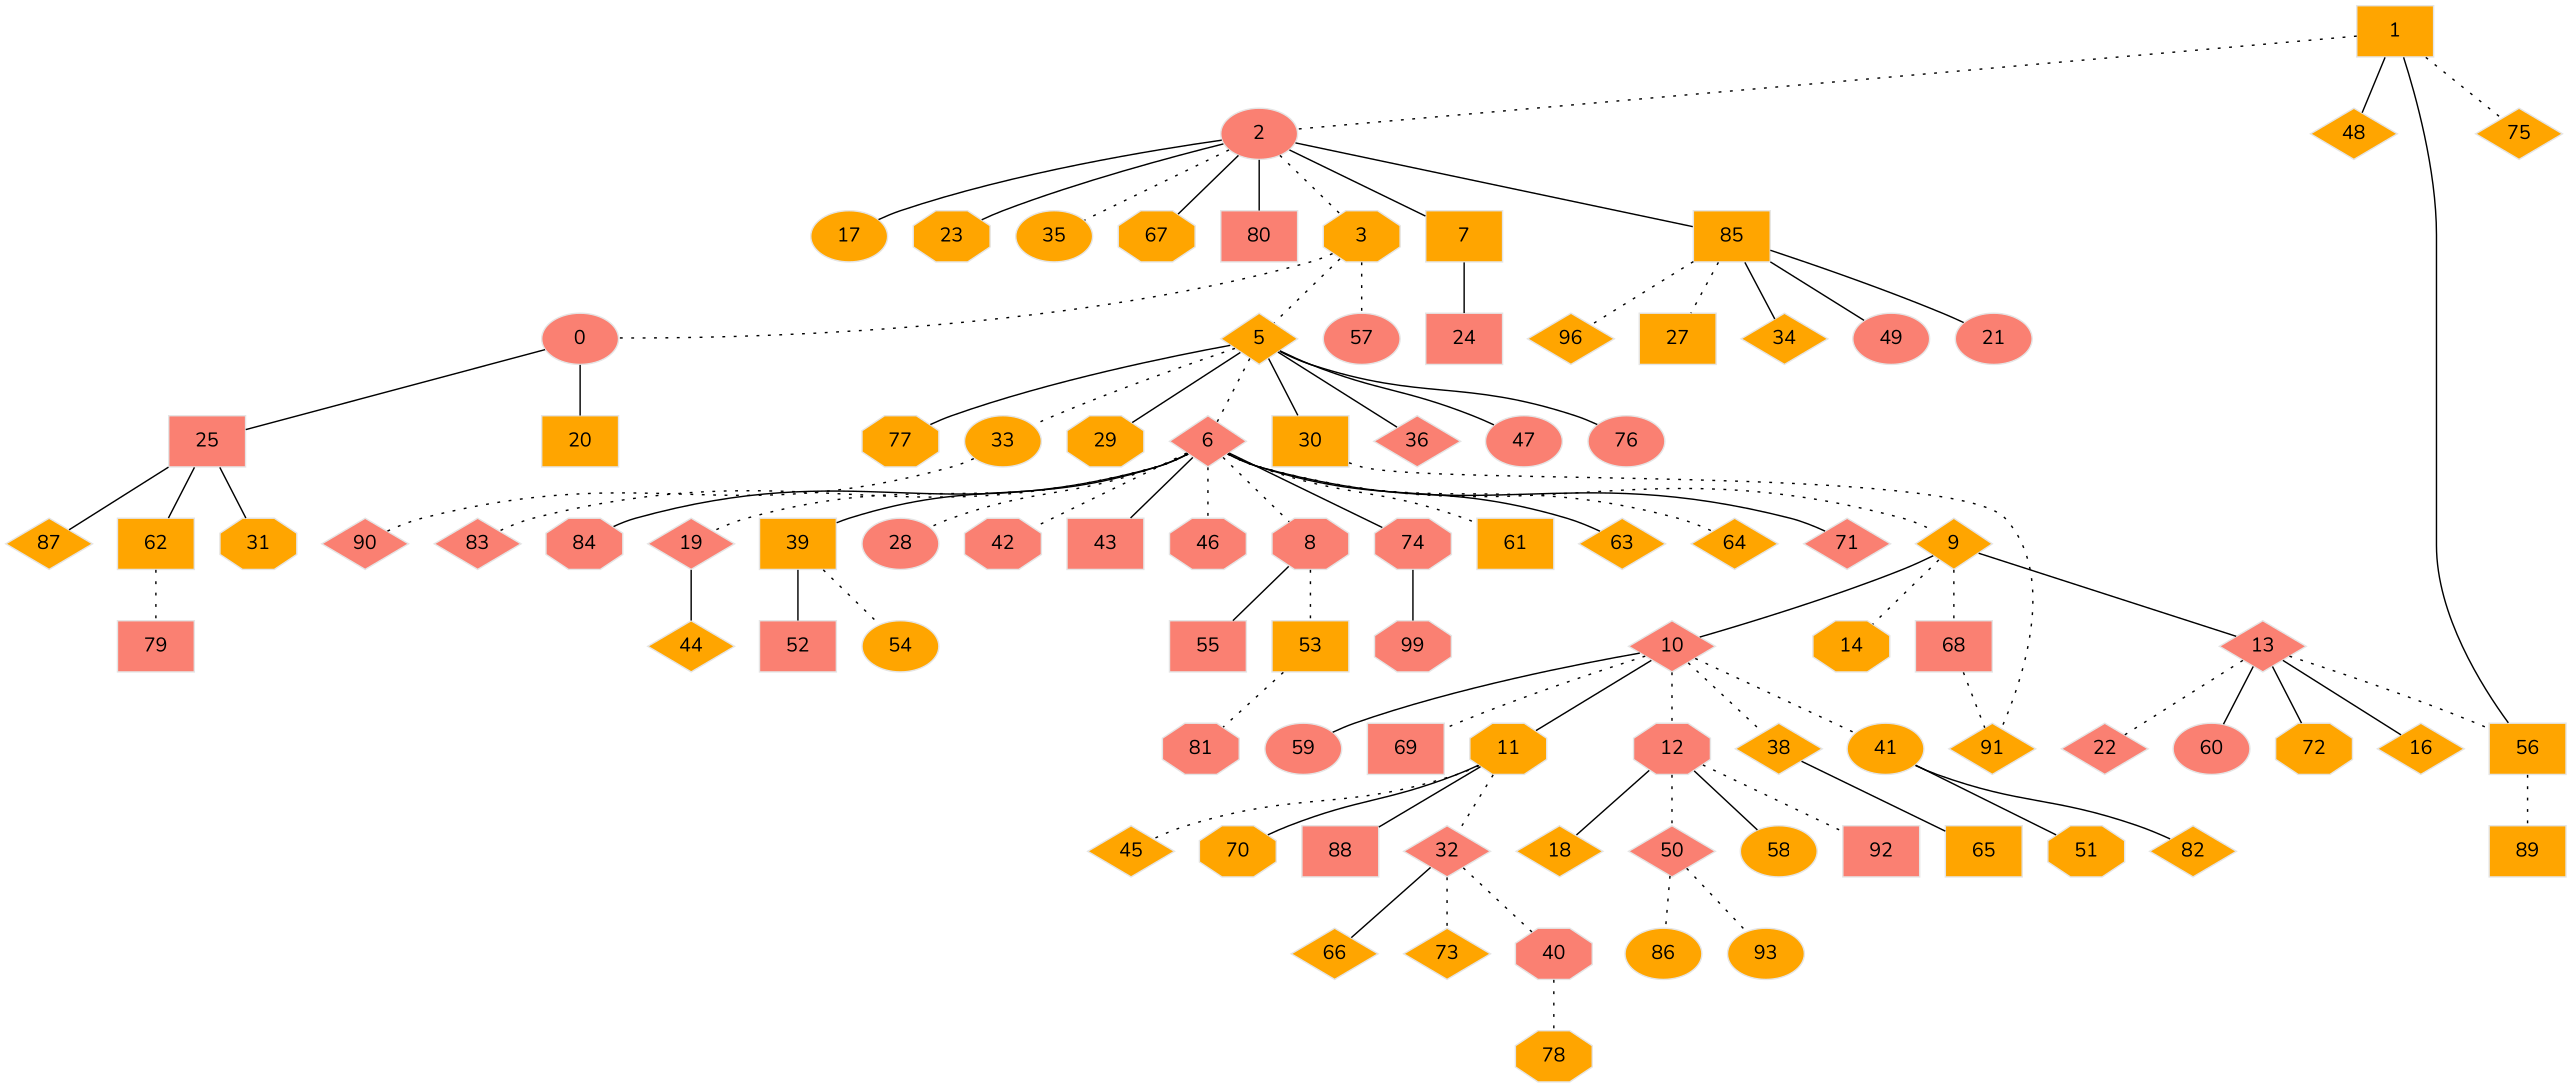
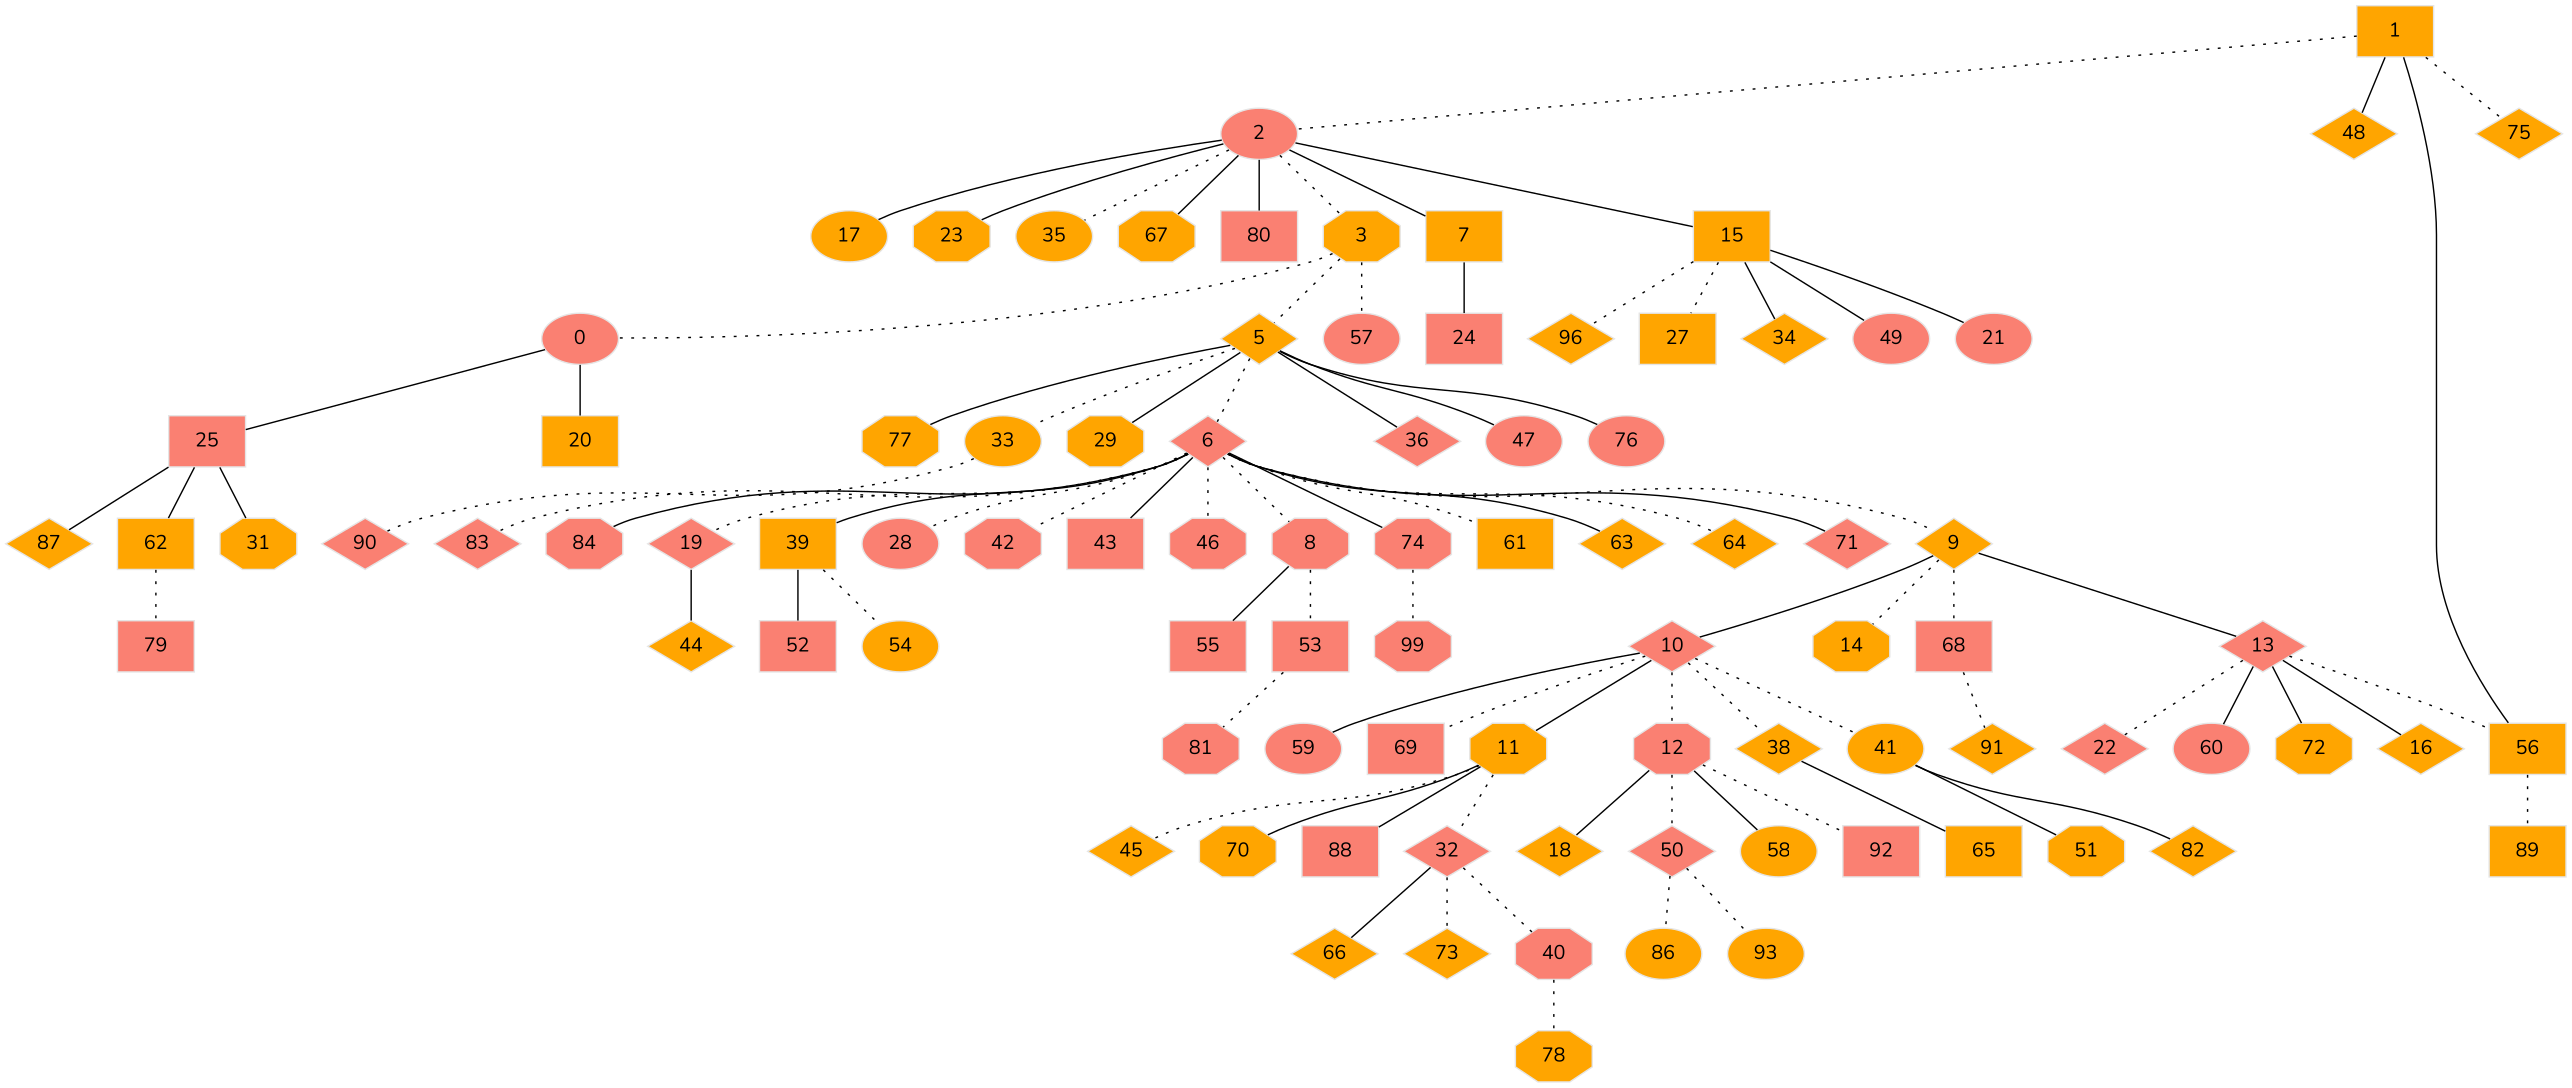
node "85": label "85" -> "15"
node "30": removed
edge "74" -- "99": style solid -> dotted
node "53": fillcolor orange -> salmon
